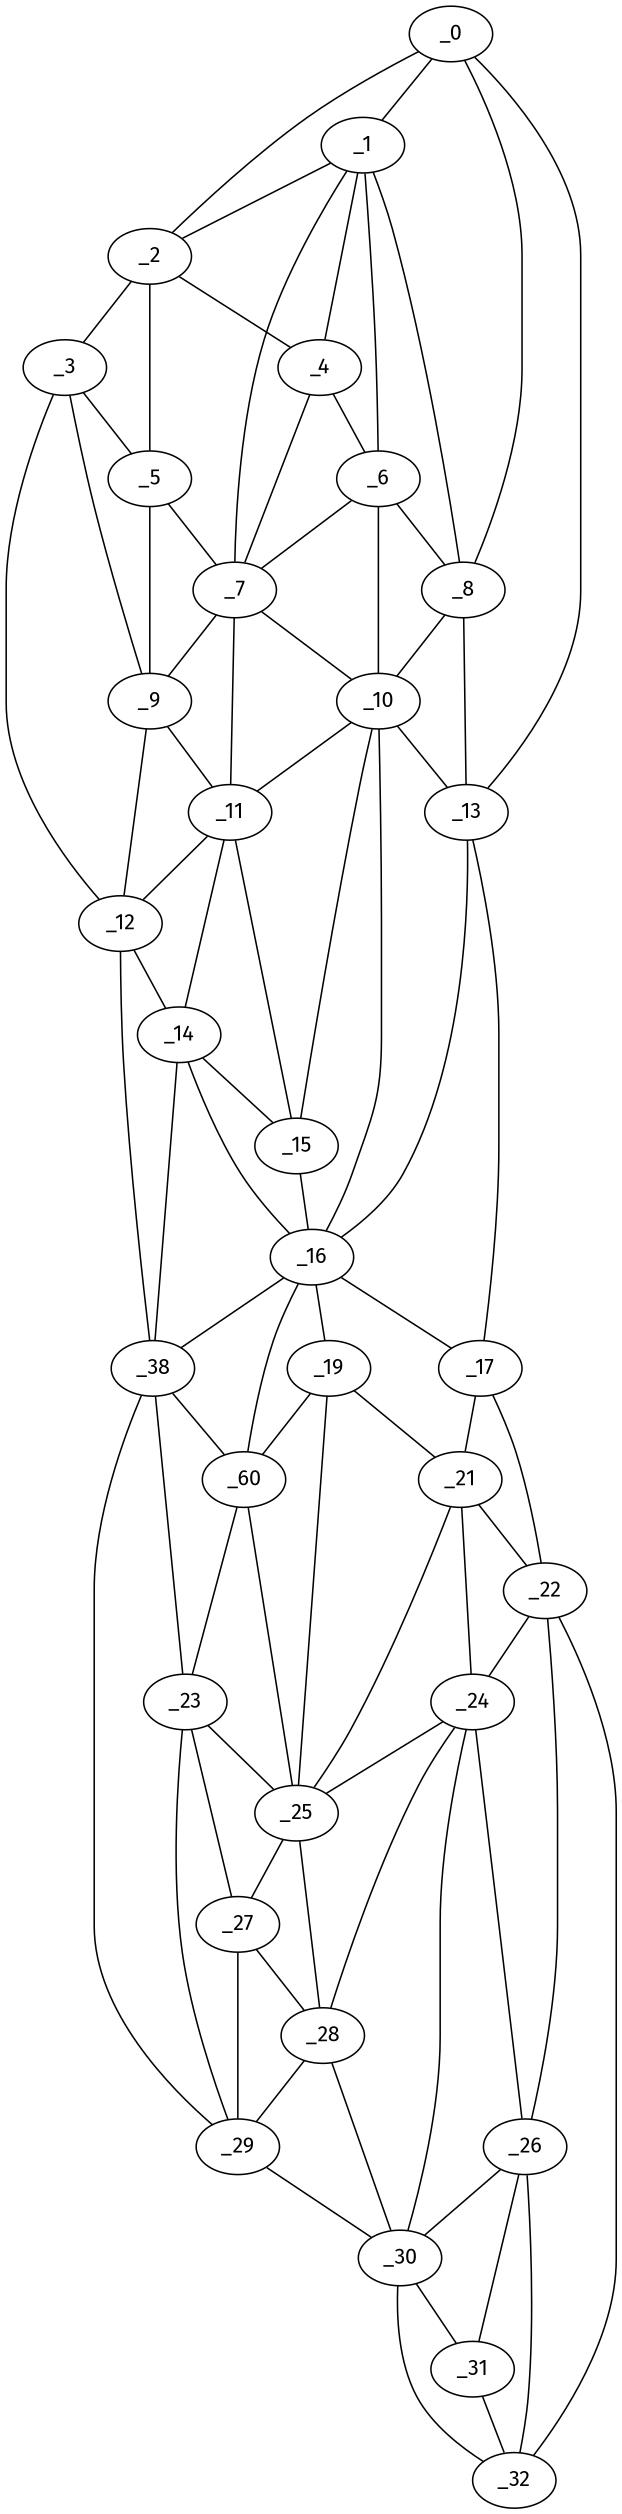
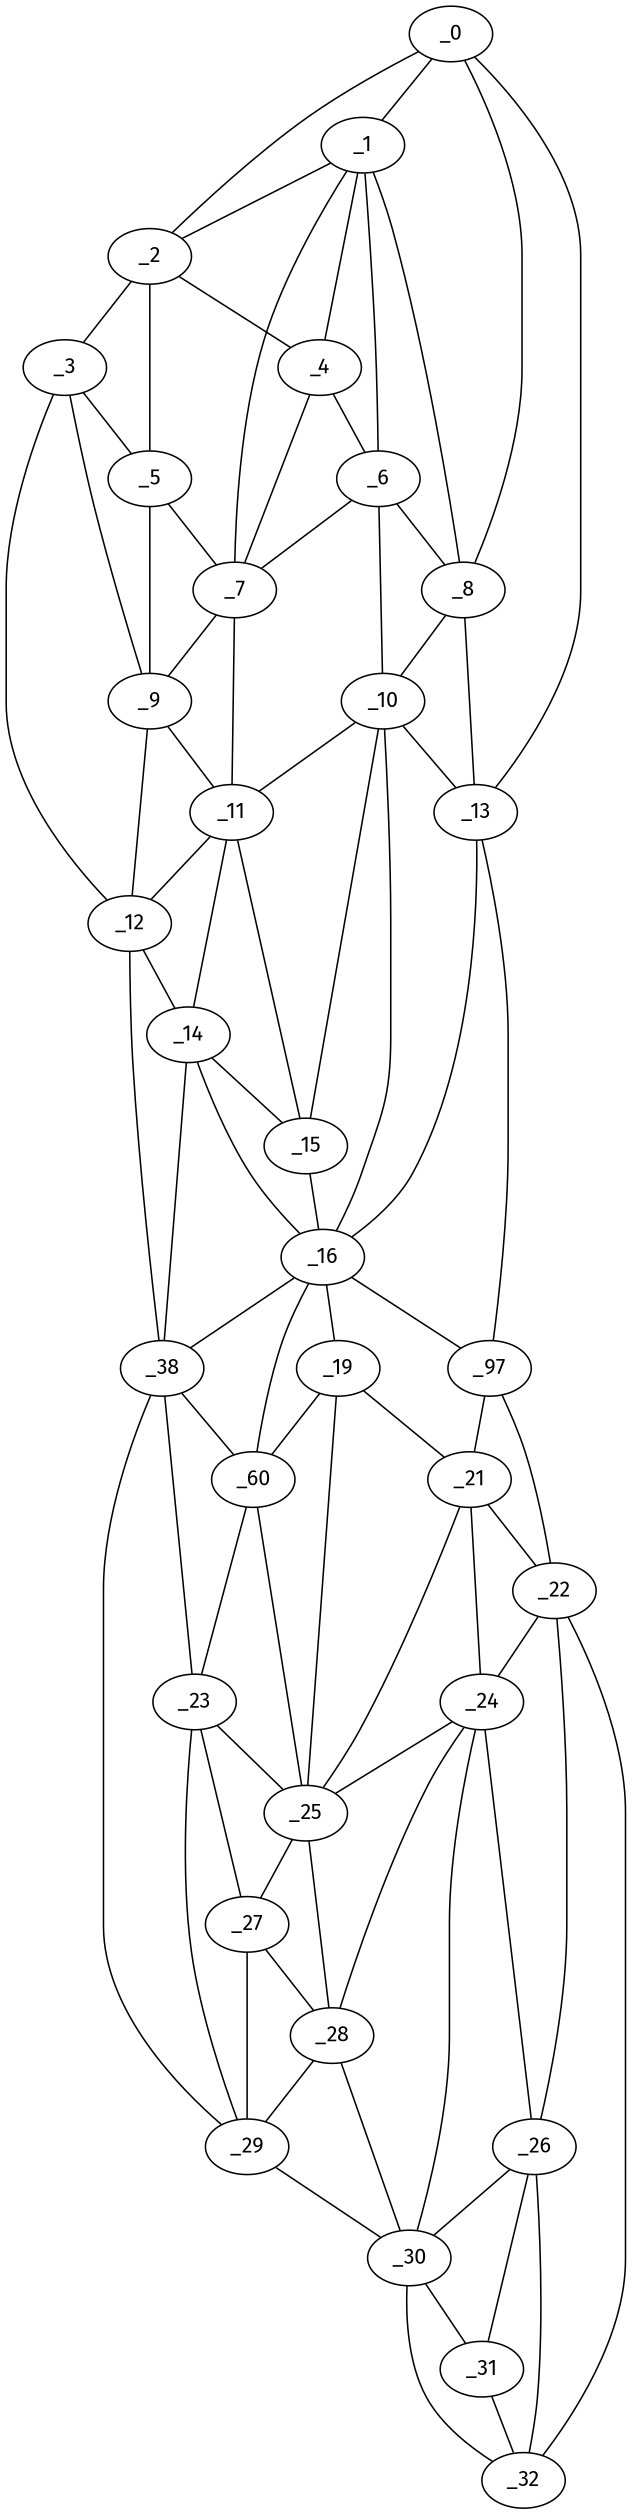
edge "_7" -- "_10": removed
node "_17": label "_17" -> "_97"
